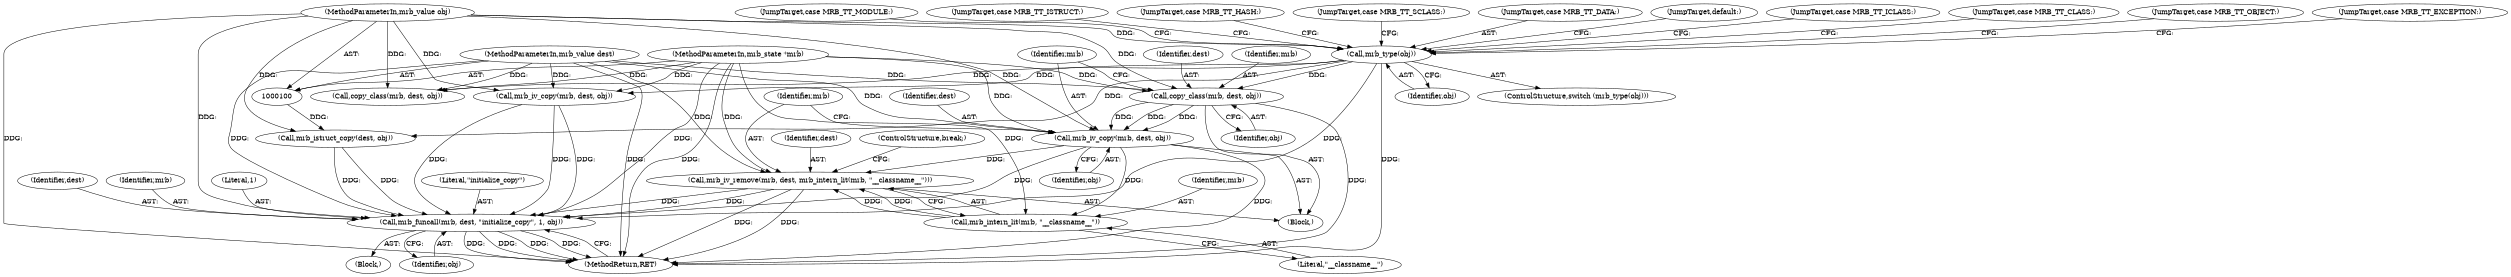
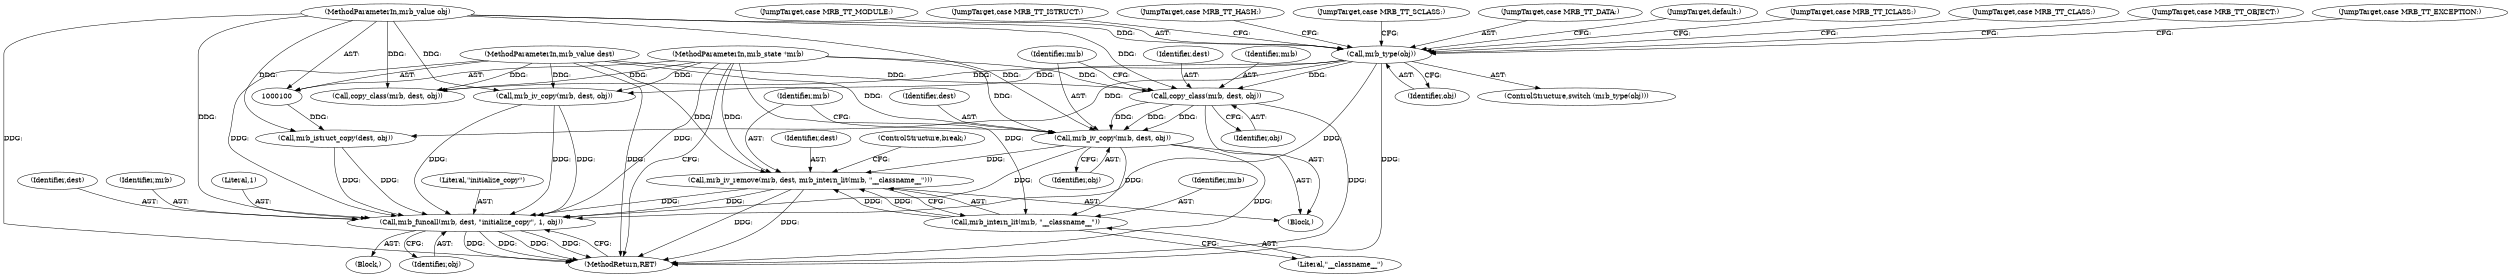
edge "(JumpTarget,case MRB_TT_MODULE:)" -> "(Call,mrb_type(obj))": label "CFG: " -> "AST: "
edge "(MethodParameterIn,mrb_state *mrb)" -> "(MethodReturn,RET)": label "DDG: " -> "CFG: "
